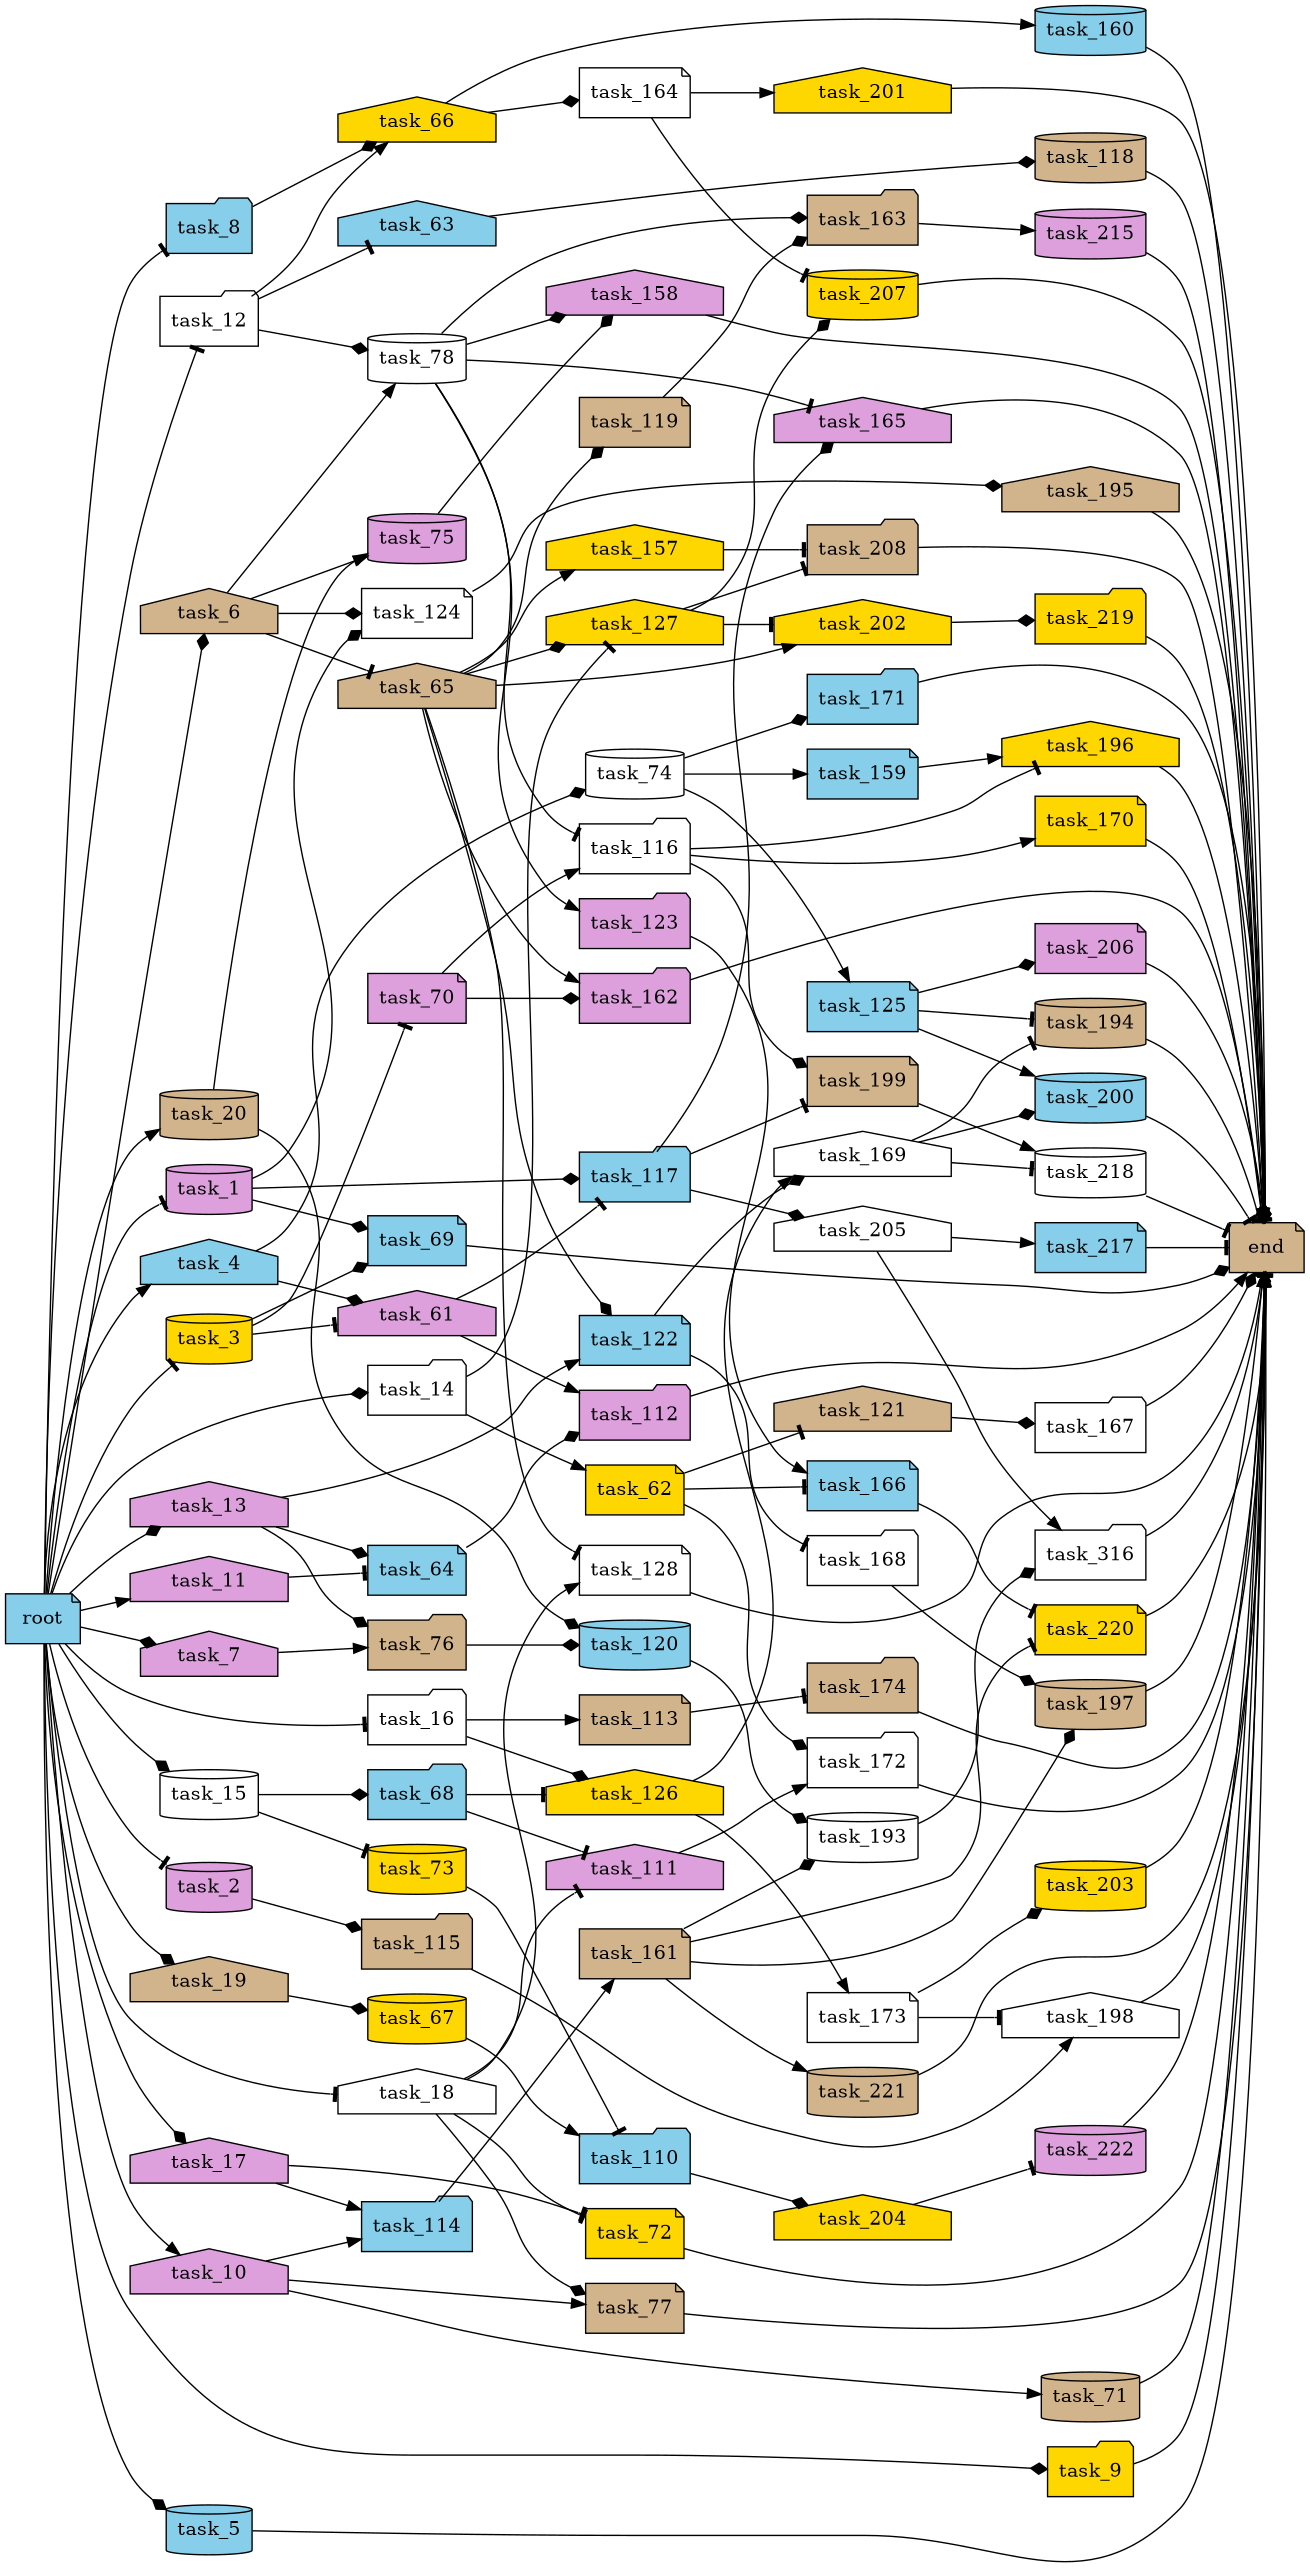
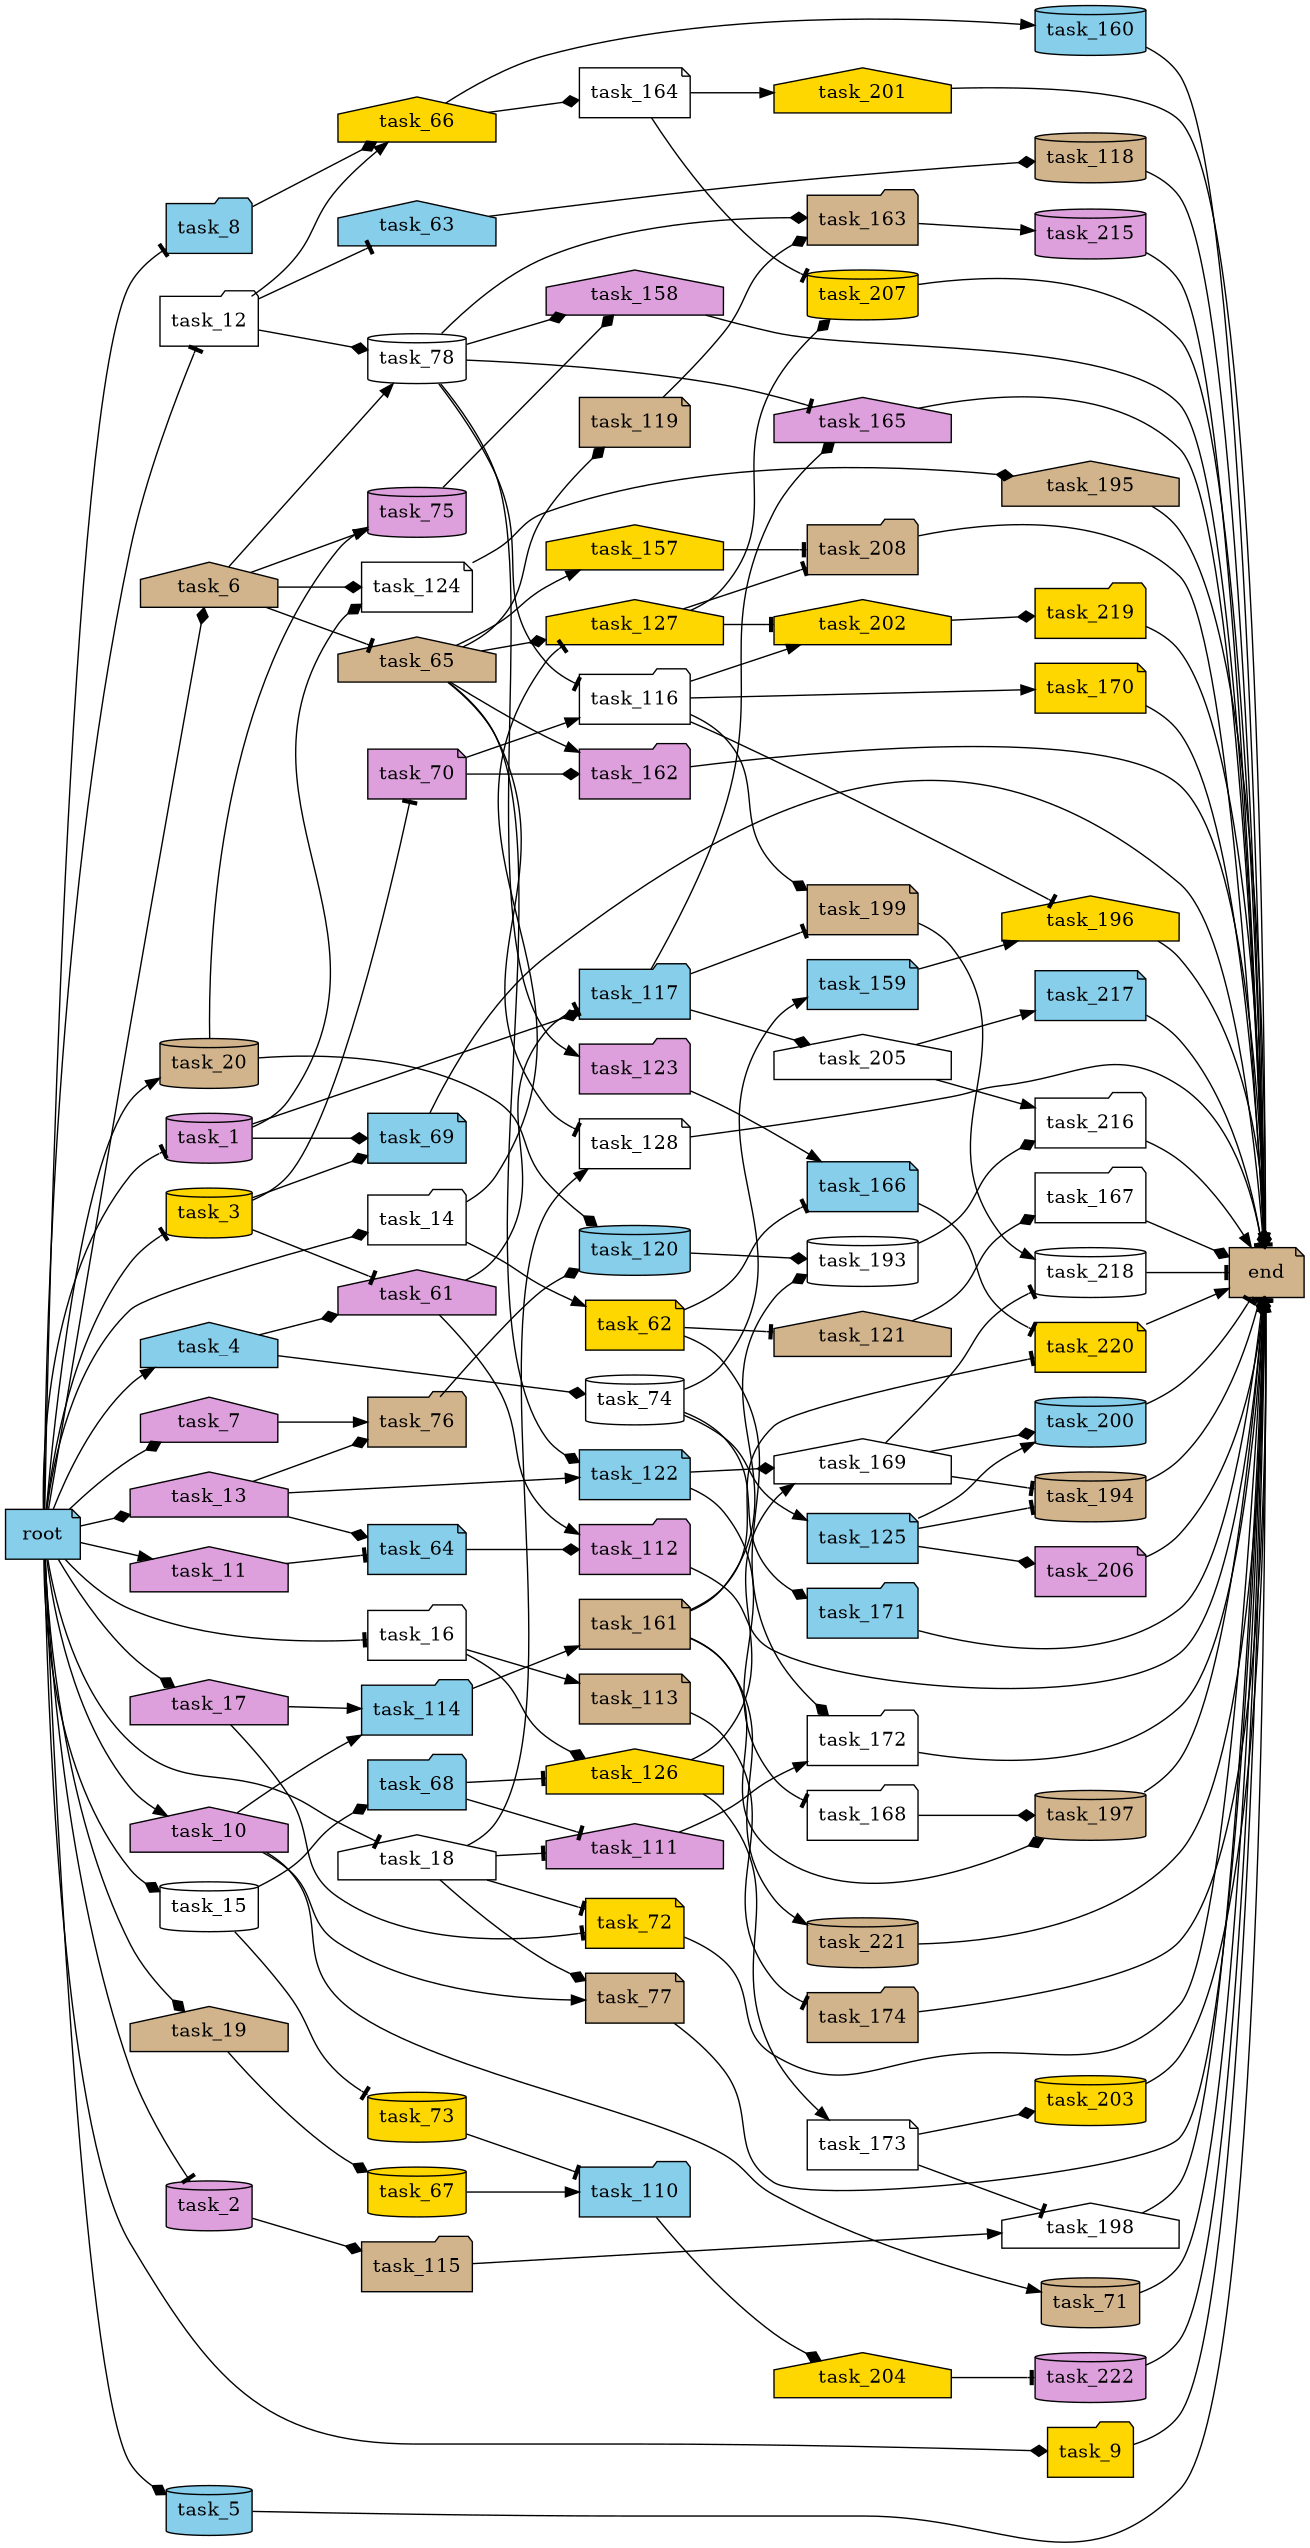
edge "task_65" -> "task_202": now "task_116" -> "task_202"
node "task_316": label "task_316" -> "task_216"
